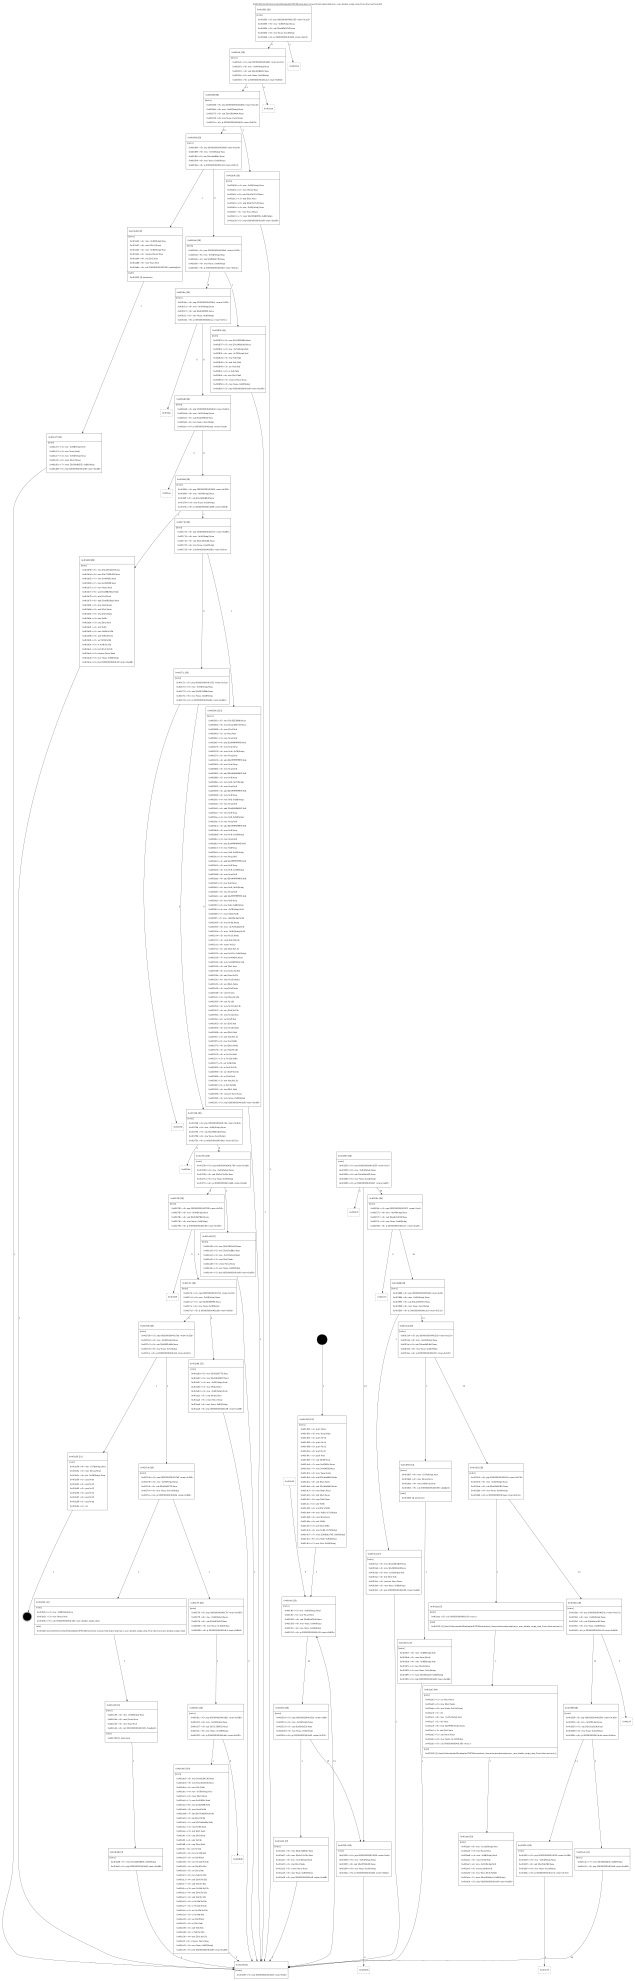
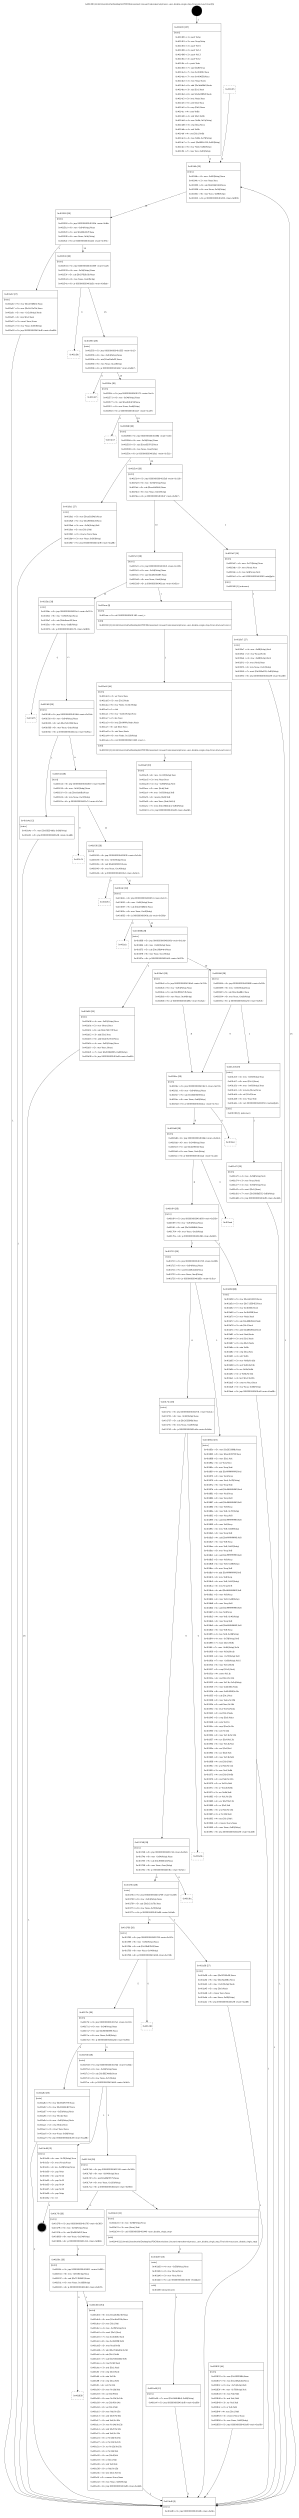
edge "0x401684 [28]" -> "0x4016a0 [28]": now "0x401684 [28]" -> "0x4016bc [28]"
edge "0x4016a0 [28]" -> "0x401832 [44]": removed, label "1"
edge "0x401614 [28]" -> "0x401630 [28]": added, label "11"
edge "0x401550 [28]" -> "0x401534 [28]": reversed
